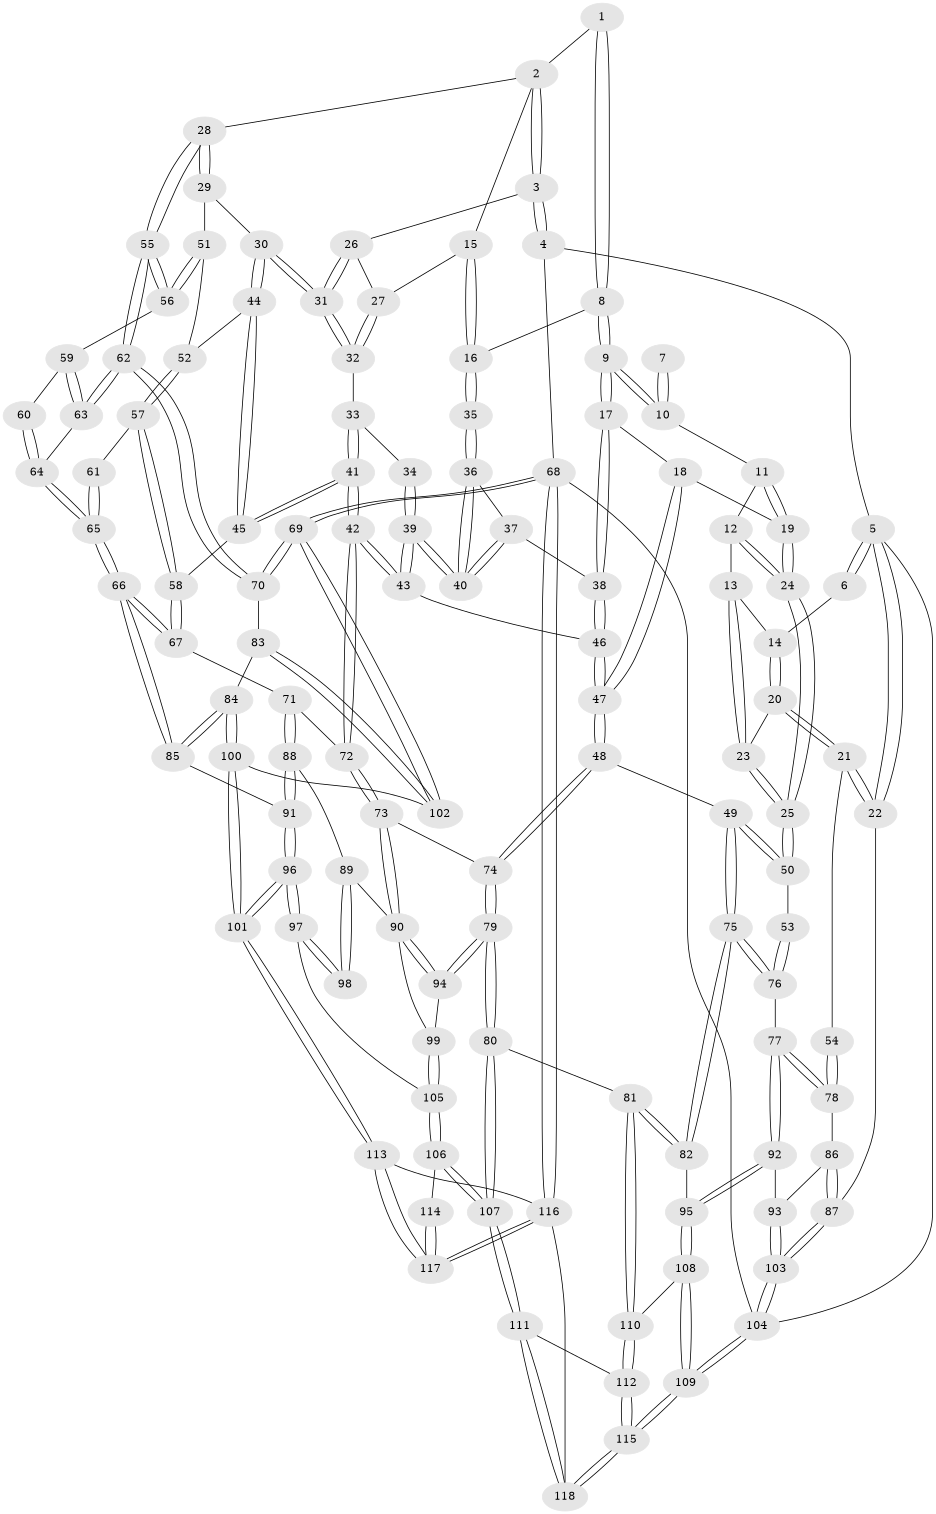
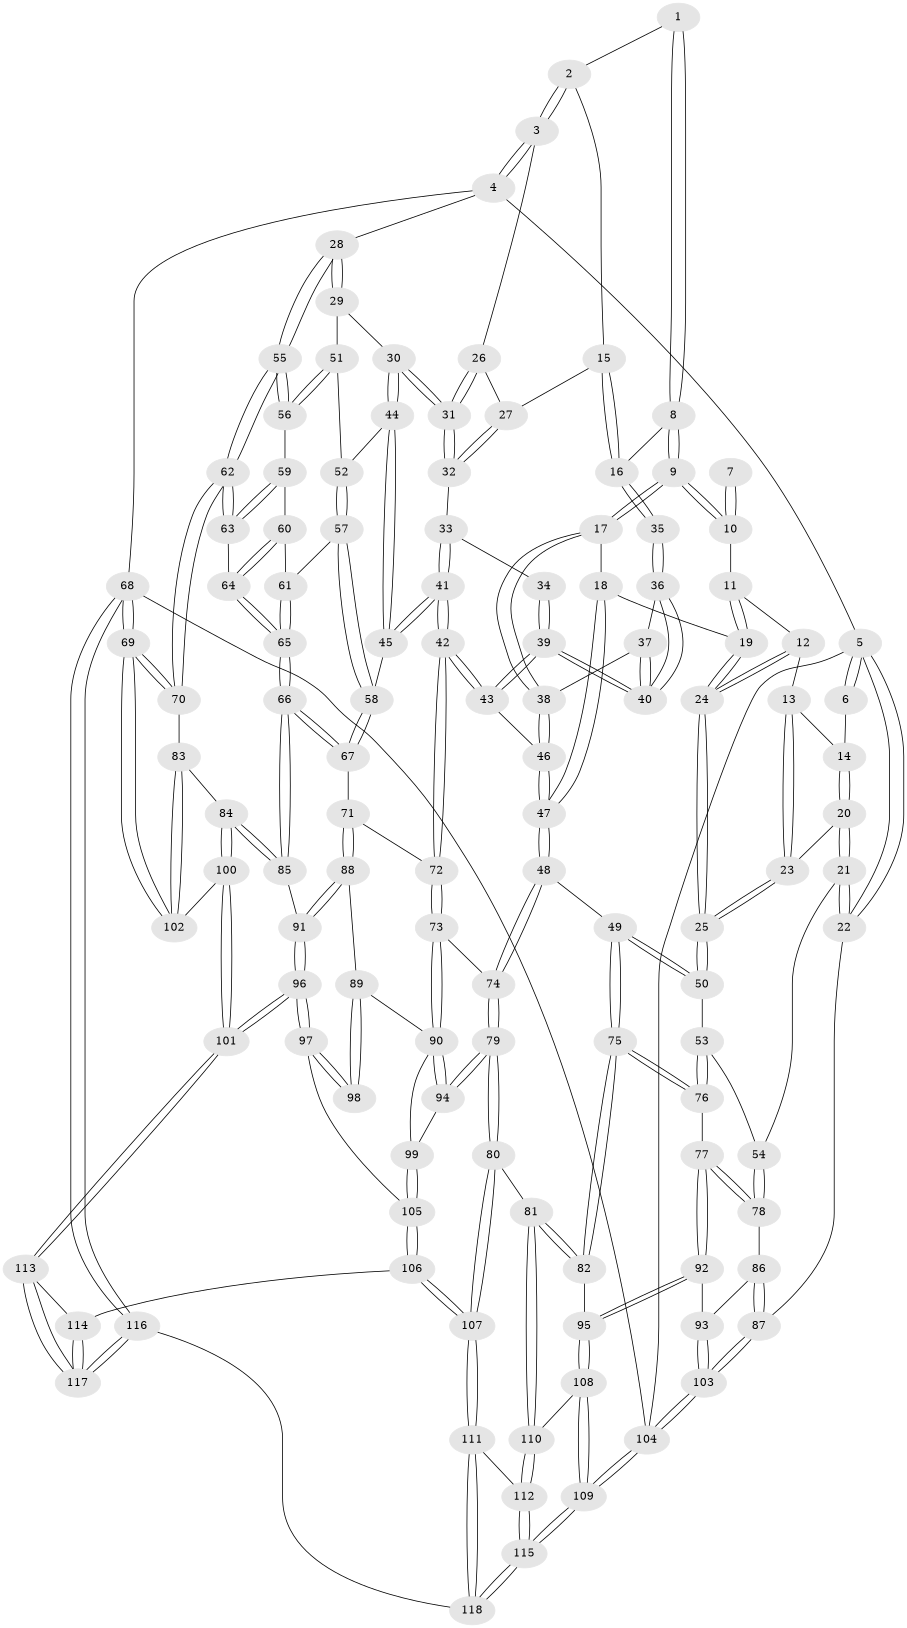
edge "2" -- "28": now "4" -- "28"
edge "60" -- "61": added
edge "53" -- "54": added
edge "113" -- "116": now "113" -- "114"
